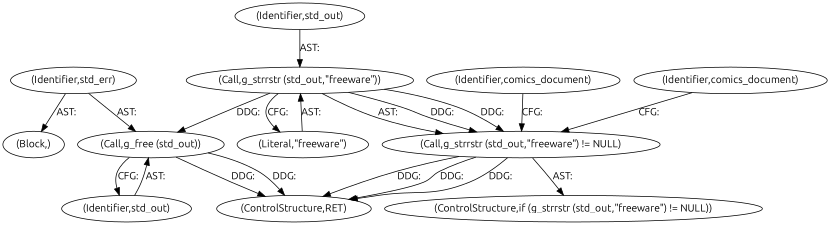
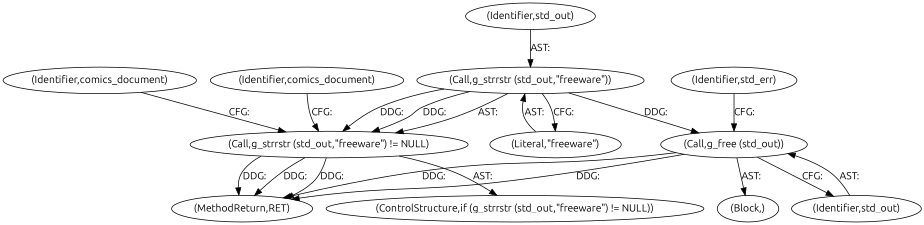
edge "(Identifier,std_err)" -> "(Block,)": now "(Call,g_free (std_out))" -> "(Block,)"
edge "(Identifier,std_err)" -> "(Call,g_free (std_out))": label "AST: " -> "CFG: "
node "(ControlStructure,RET)": label "(ControlStructure,RET)" -> "(MethodReturn,RET)"
